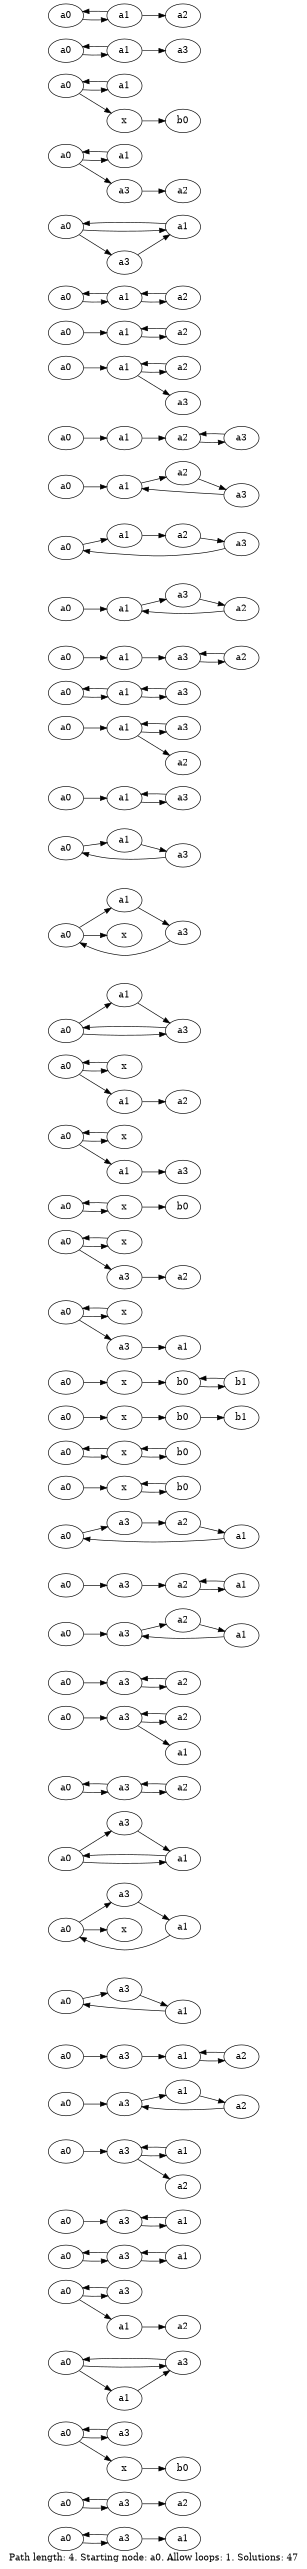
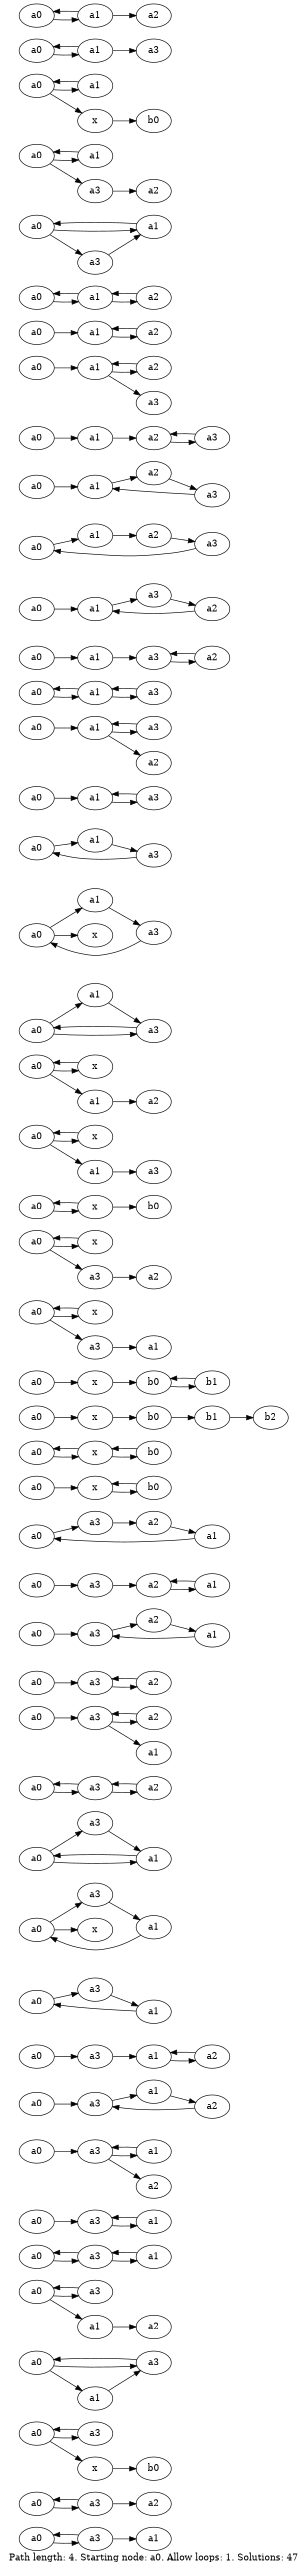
node "b2": added
